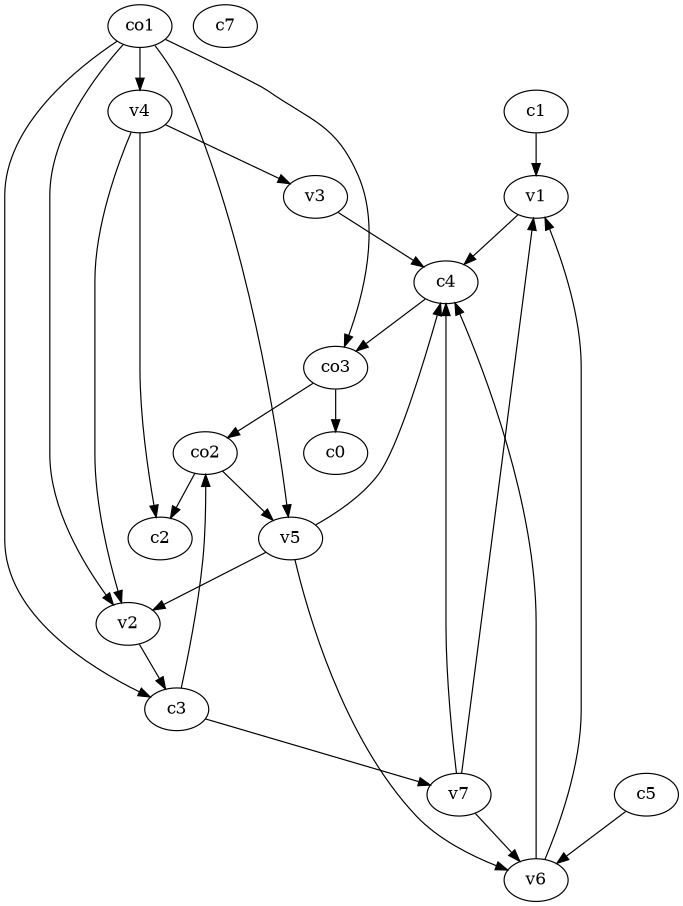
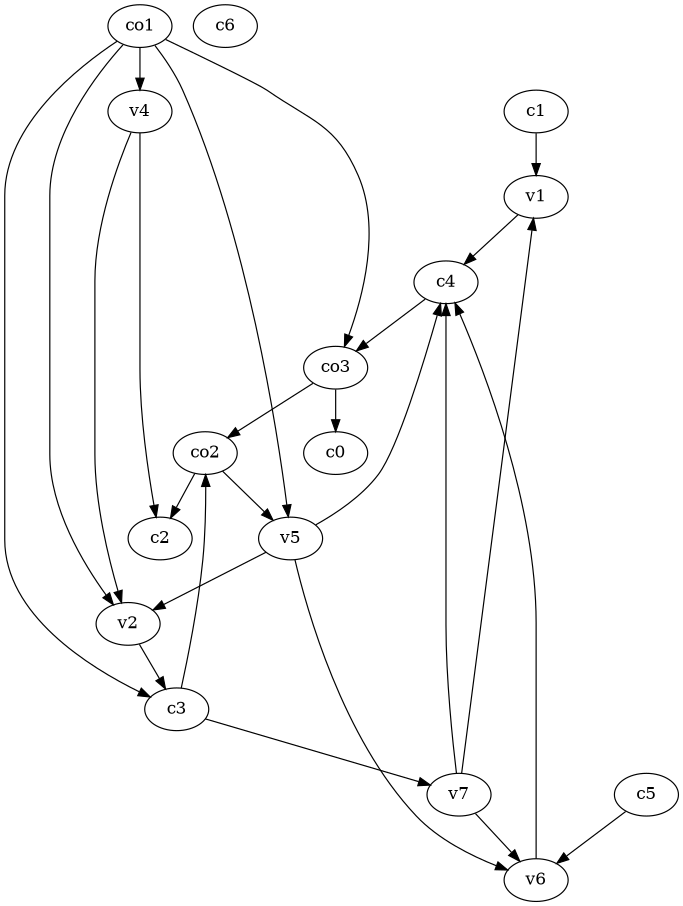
node "c7": label "c7" -> "c6"
node "v3": removed
edge "v6" -> "v1": removed
